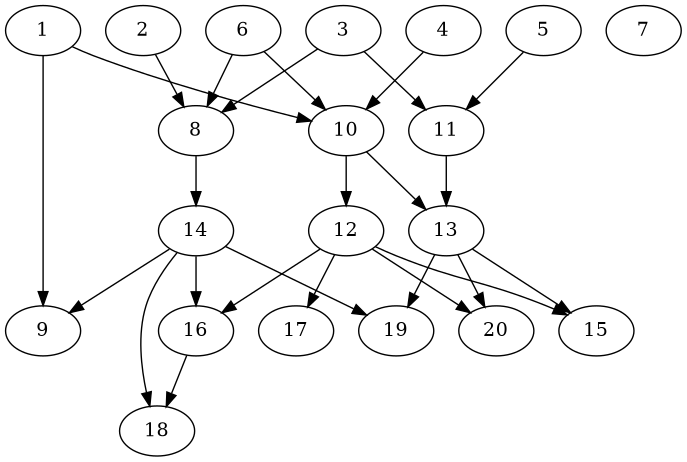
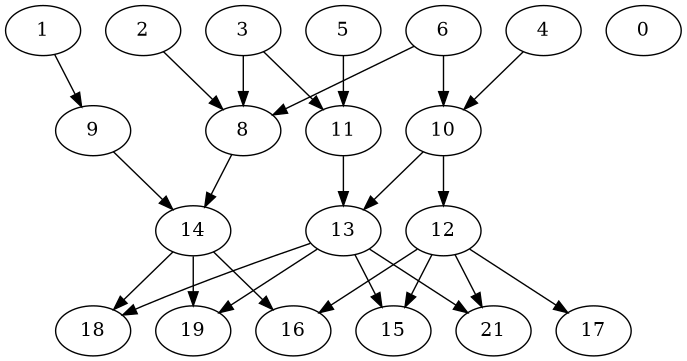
node "7": label "7" -> "0"
edge "1" -> "10": removed
edge "14" -> "9": reversed
node "20": label "20" -> "21"
edge "16" -> "18": now "13" -> "18"
